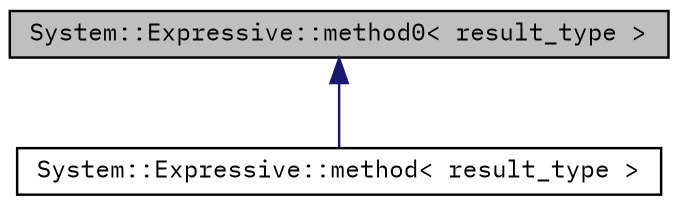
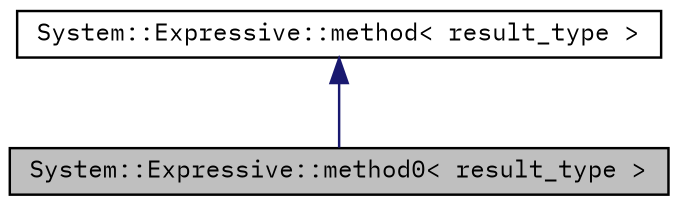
edge "System::Expressive::method< result_type >" -> "System::Expressive::method0< result_type >": reversed
